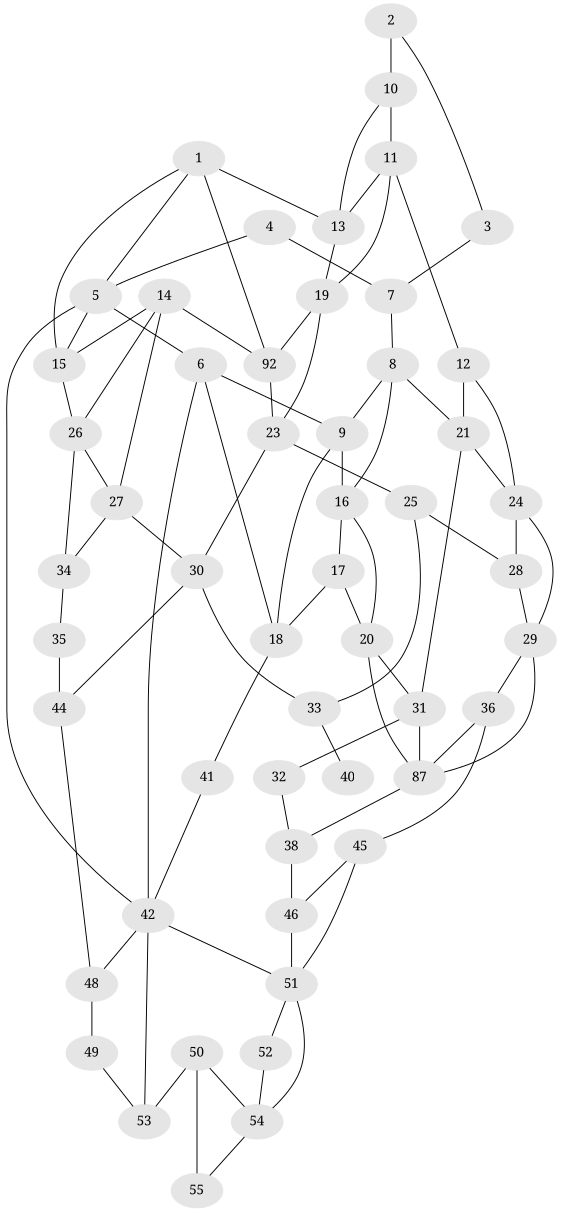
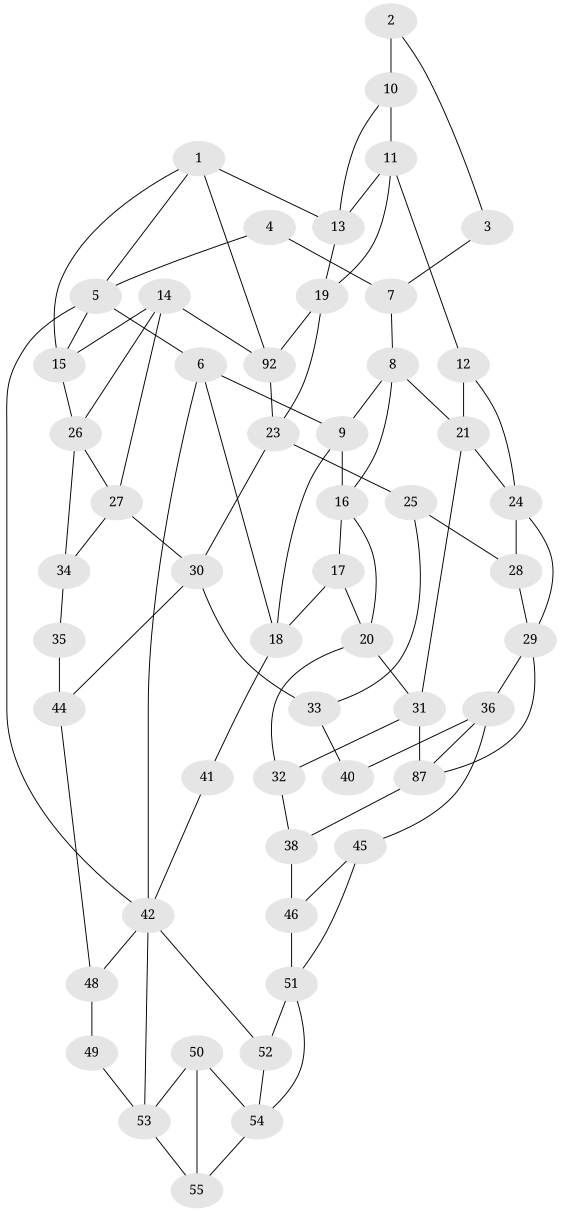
edge "20" -- "87": now "20" -- "32"
edge "36" -- "40": added
edge "42" -- "51": now "42" -- "52"
edge "53" -- "55": added
